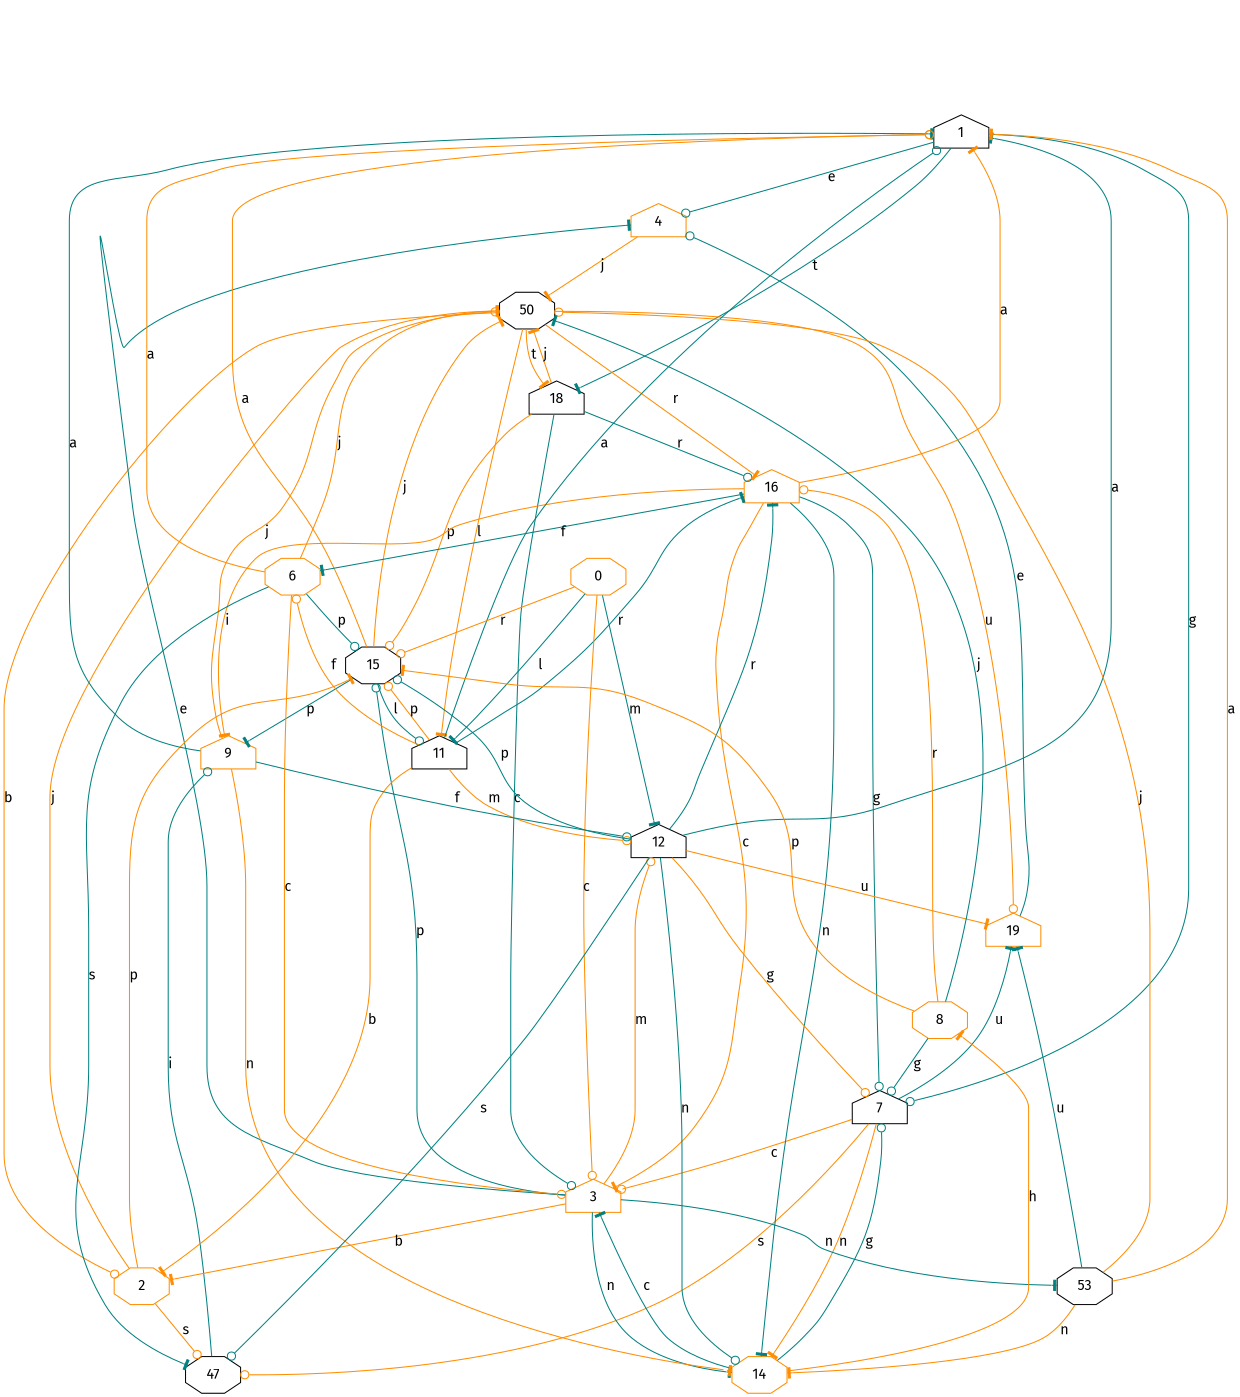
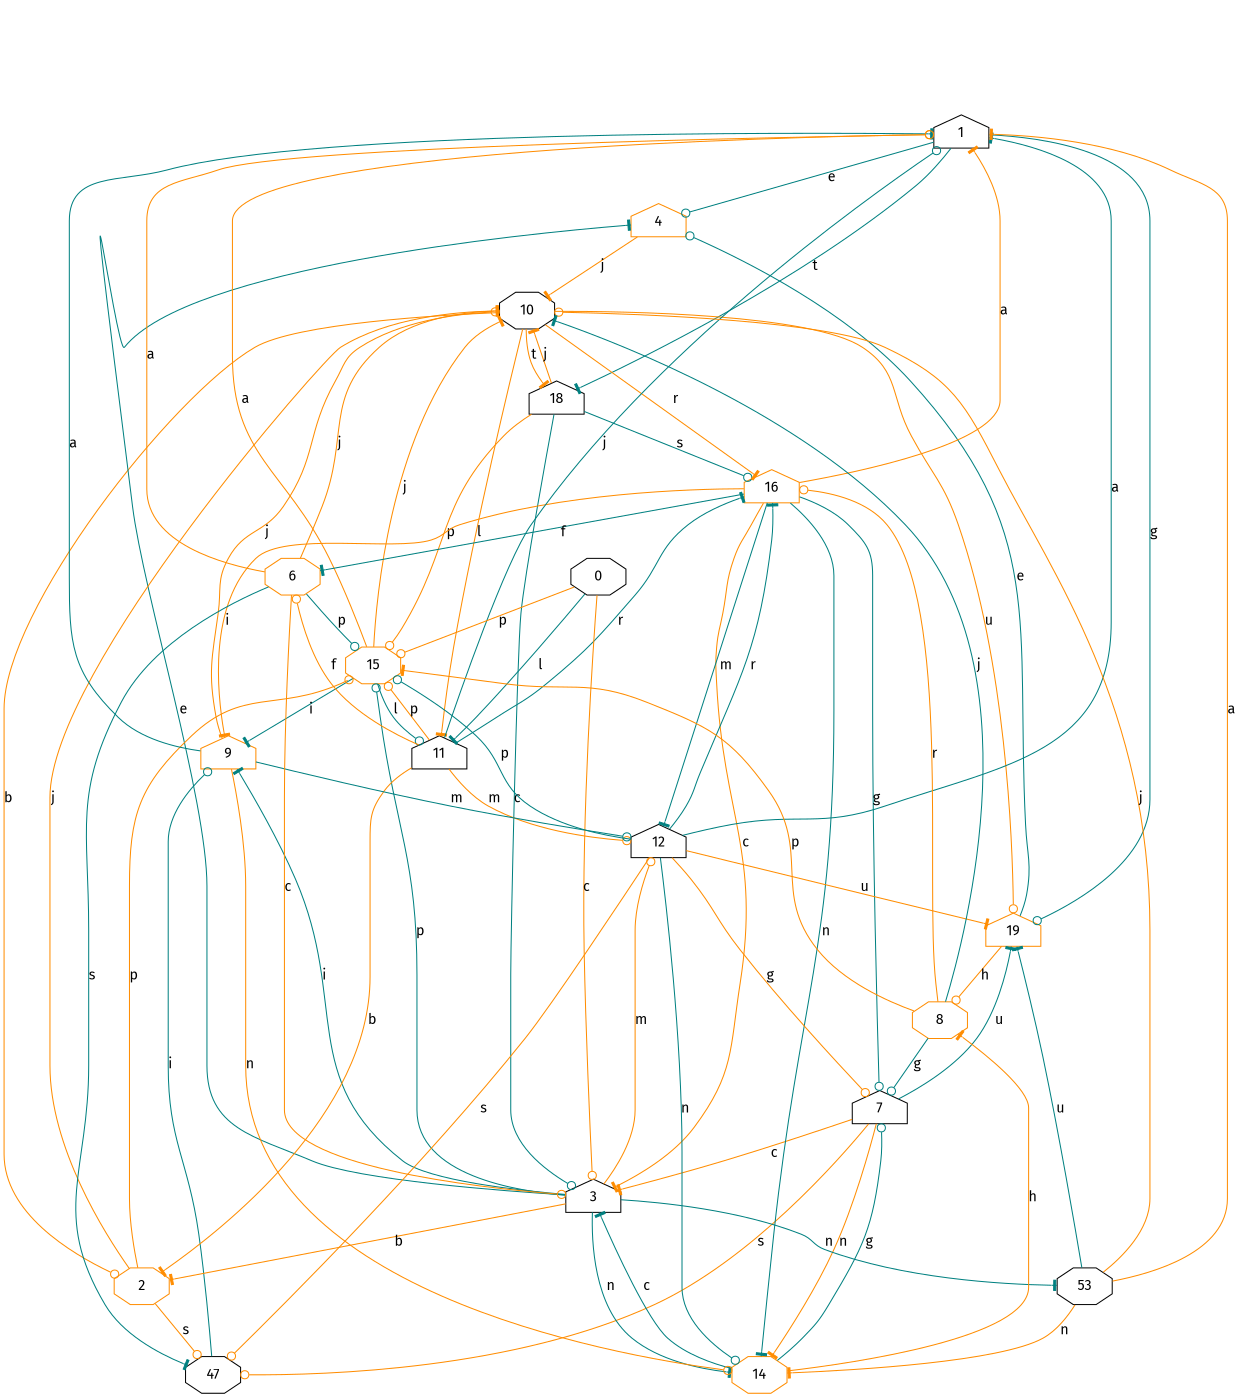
node "50": label "50" -> "10"
edge "11" -> "1": label "a" -> "j"
edge "18" -> "16": label "r" -> "s"
node "0": color darkorange -> black
edge "0" -> "15": label "r" -> "p"
edge "1" -> "7": now "1" -> "19"
node "15": color black -> darkorange
edge "0" -> "12": now "16" -> "12"
edge "15" -> "9": label "p" -> "i"
edge "9" -> "12": label "f" -> "m"
edge "2" -> "15": arrowhead tee -> odot
edge "19" -> "8": added, label "h"
edge "3" -> "9": added, label "i"
edge "12" -> "47": color teal -> darkorange
edge "7" -> "3": arrowhead odot -> tee
node "3": color darkorange -> black
edge "9" -> "14": arrowhead tee -> odot
